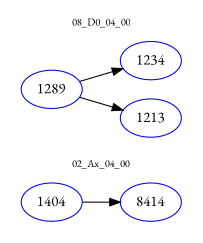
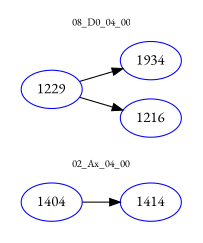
node "1234": label "1234" -> "1934"
node "1289": label "1289" -> "1229"
node "1213": label "1213" -> "1216"
node "8414": label "8414" -> "1414"
